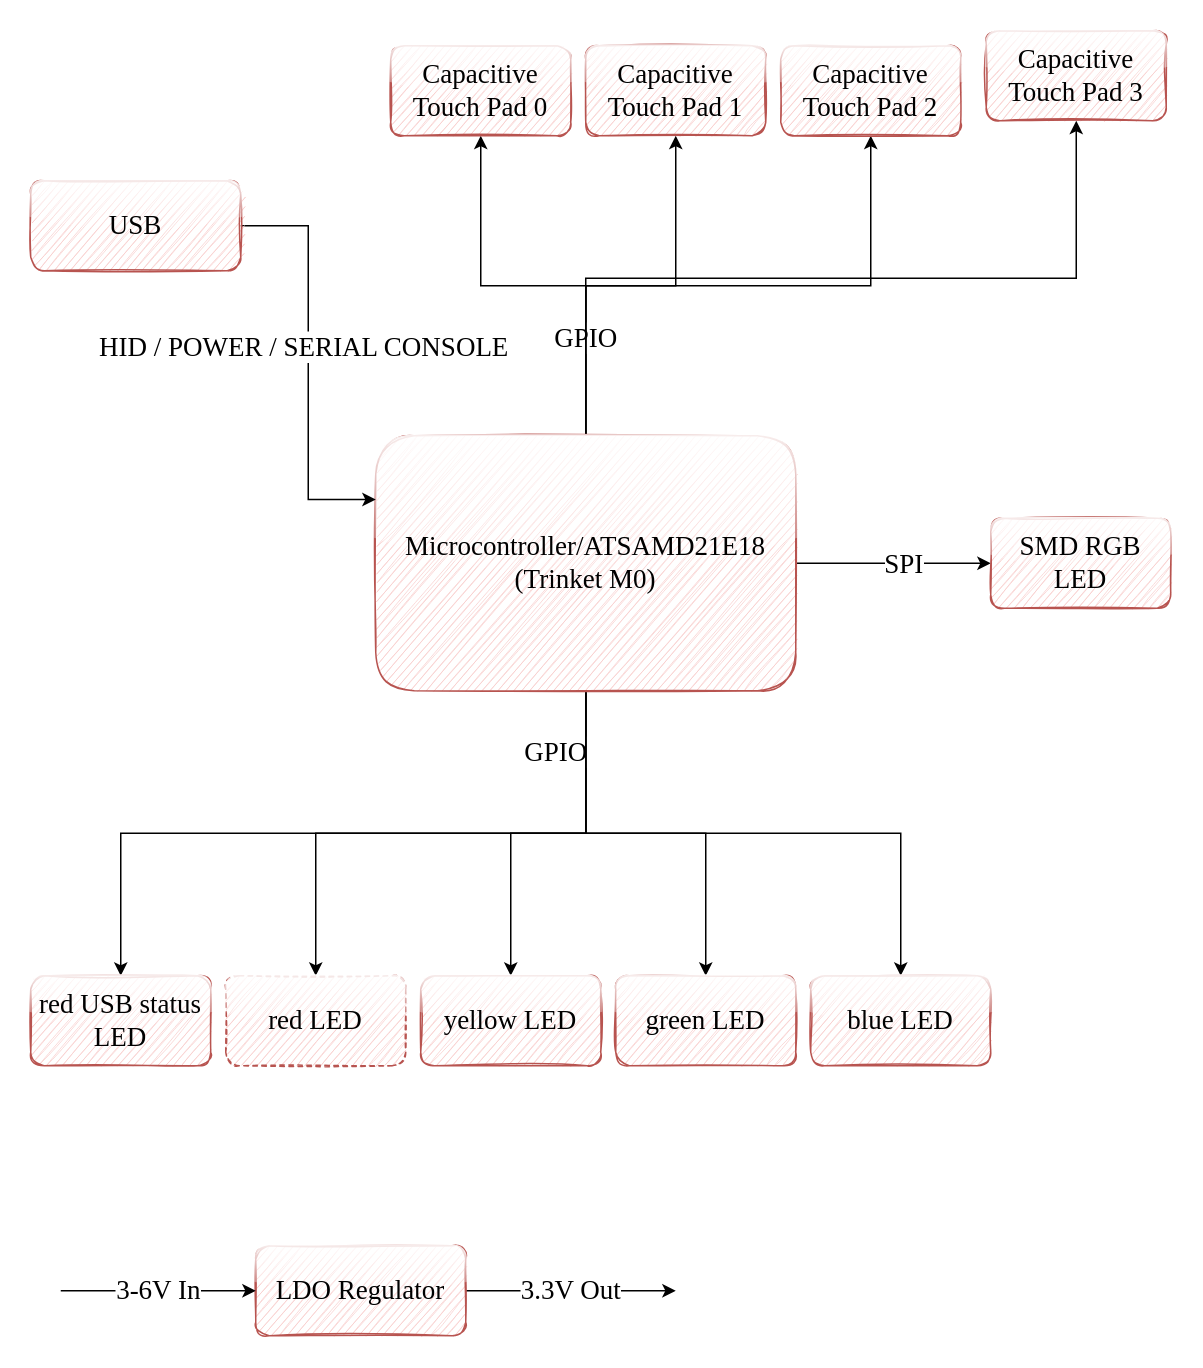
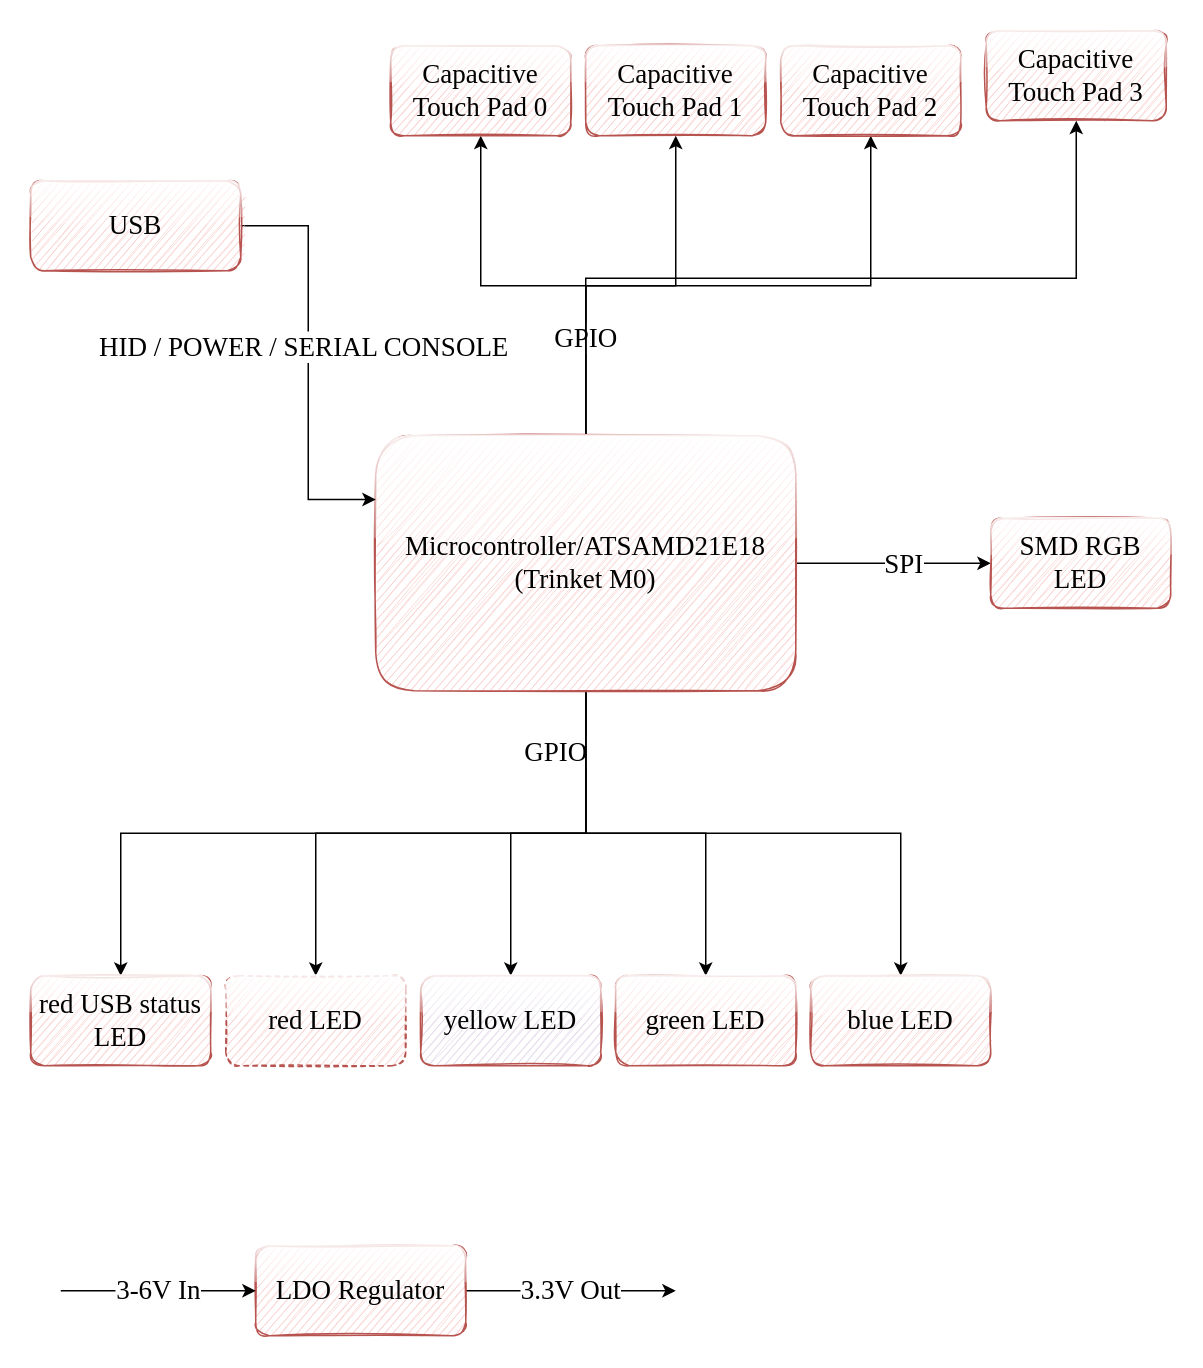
node "yellow LED": fillcolor #f8cecc -> #e1d5e7
